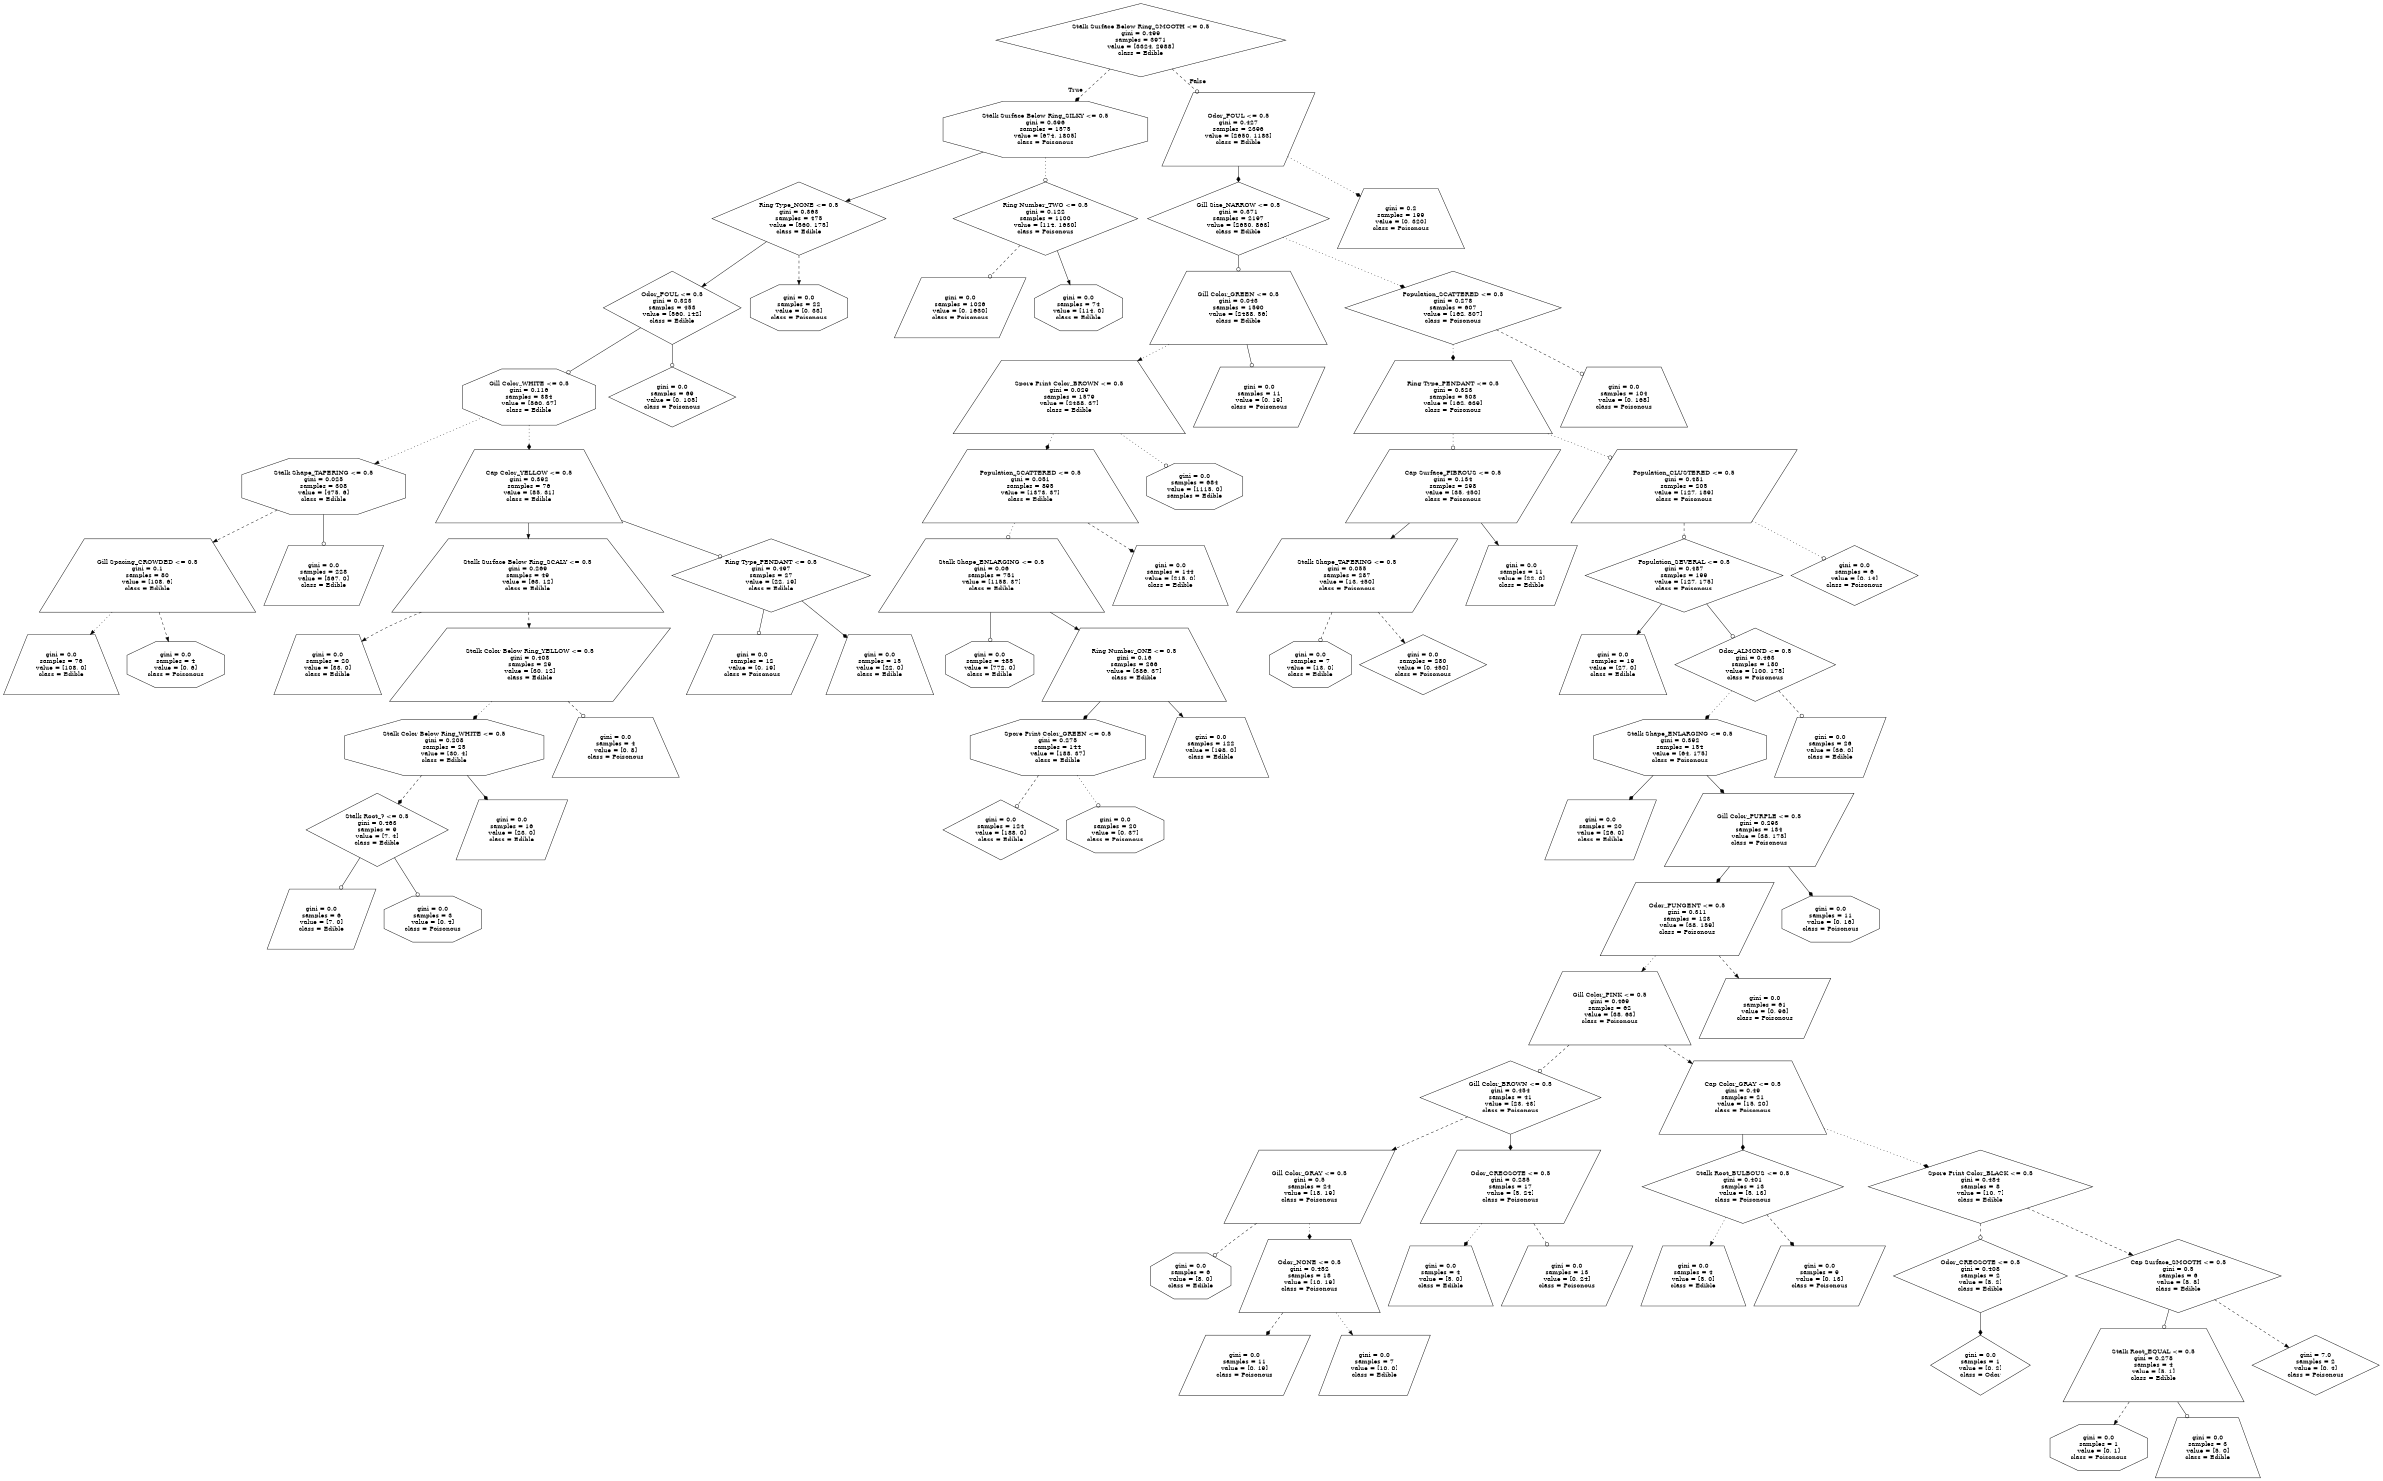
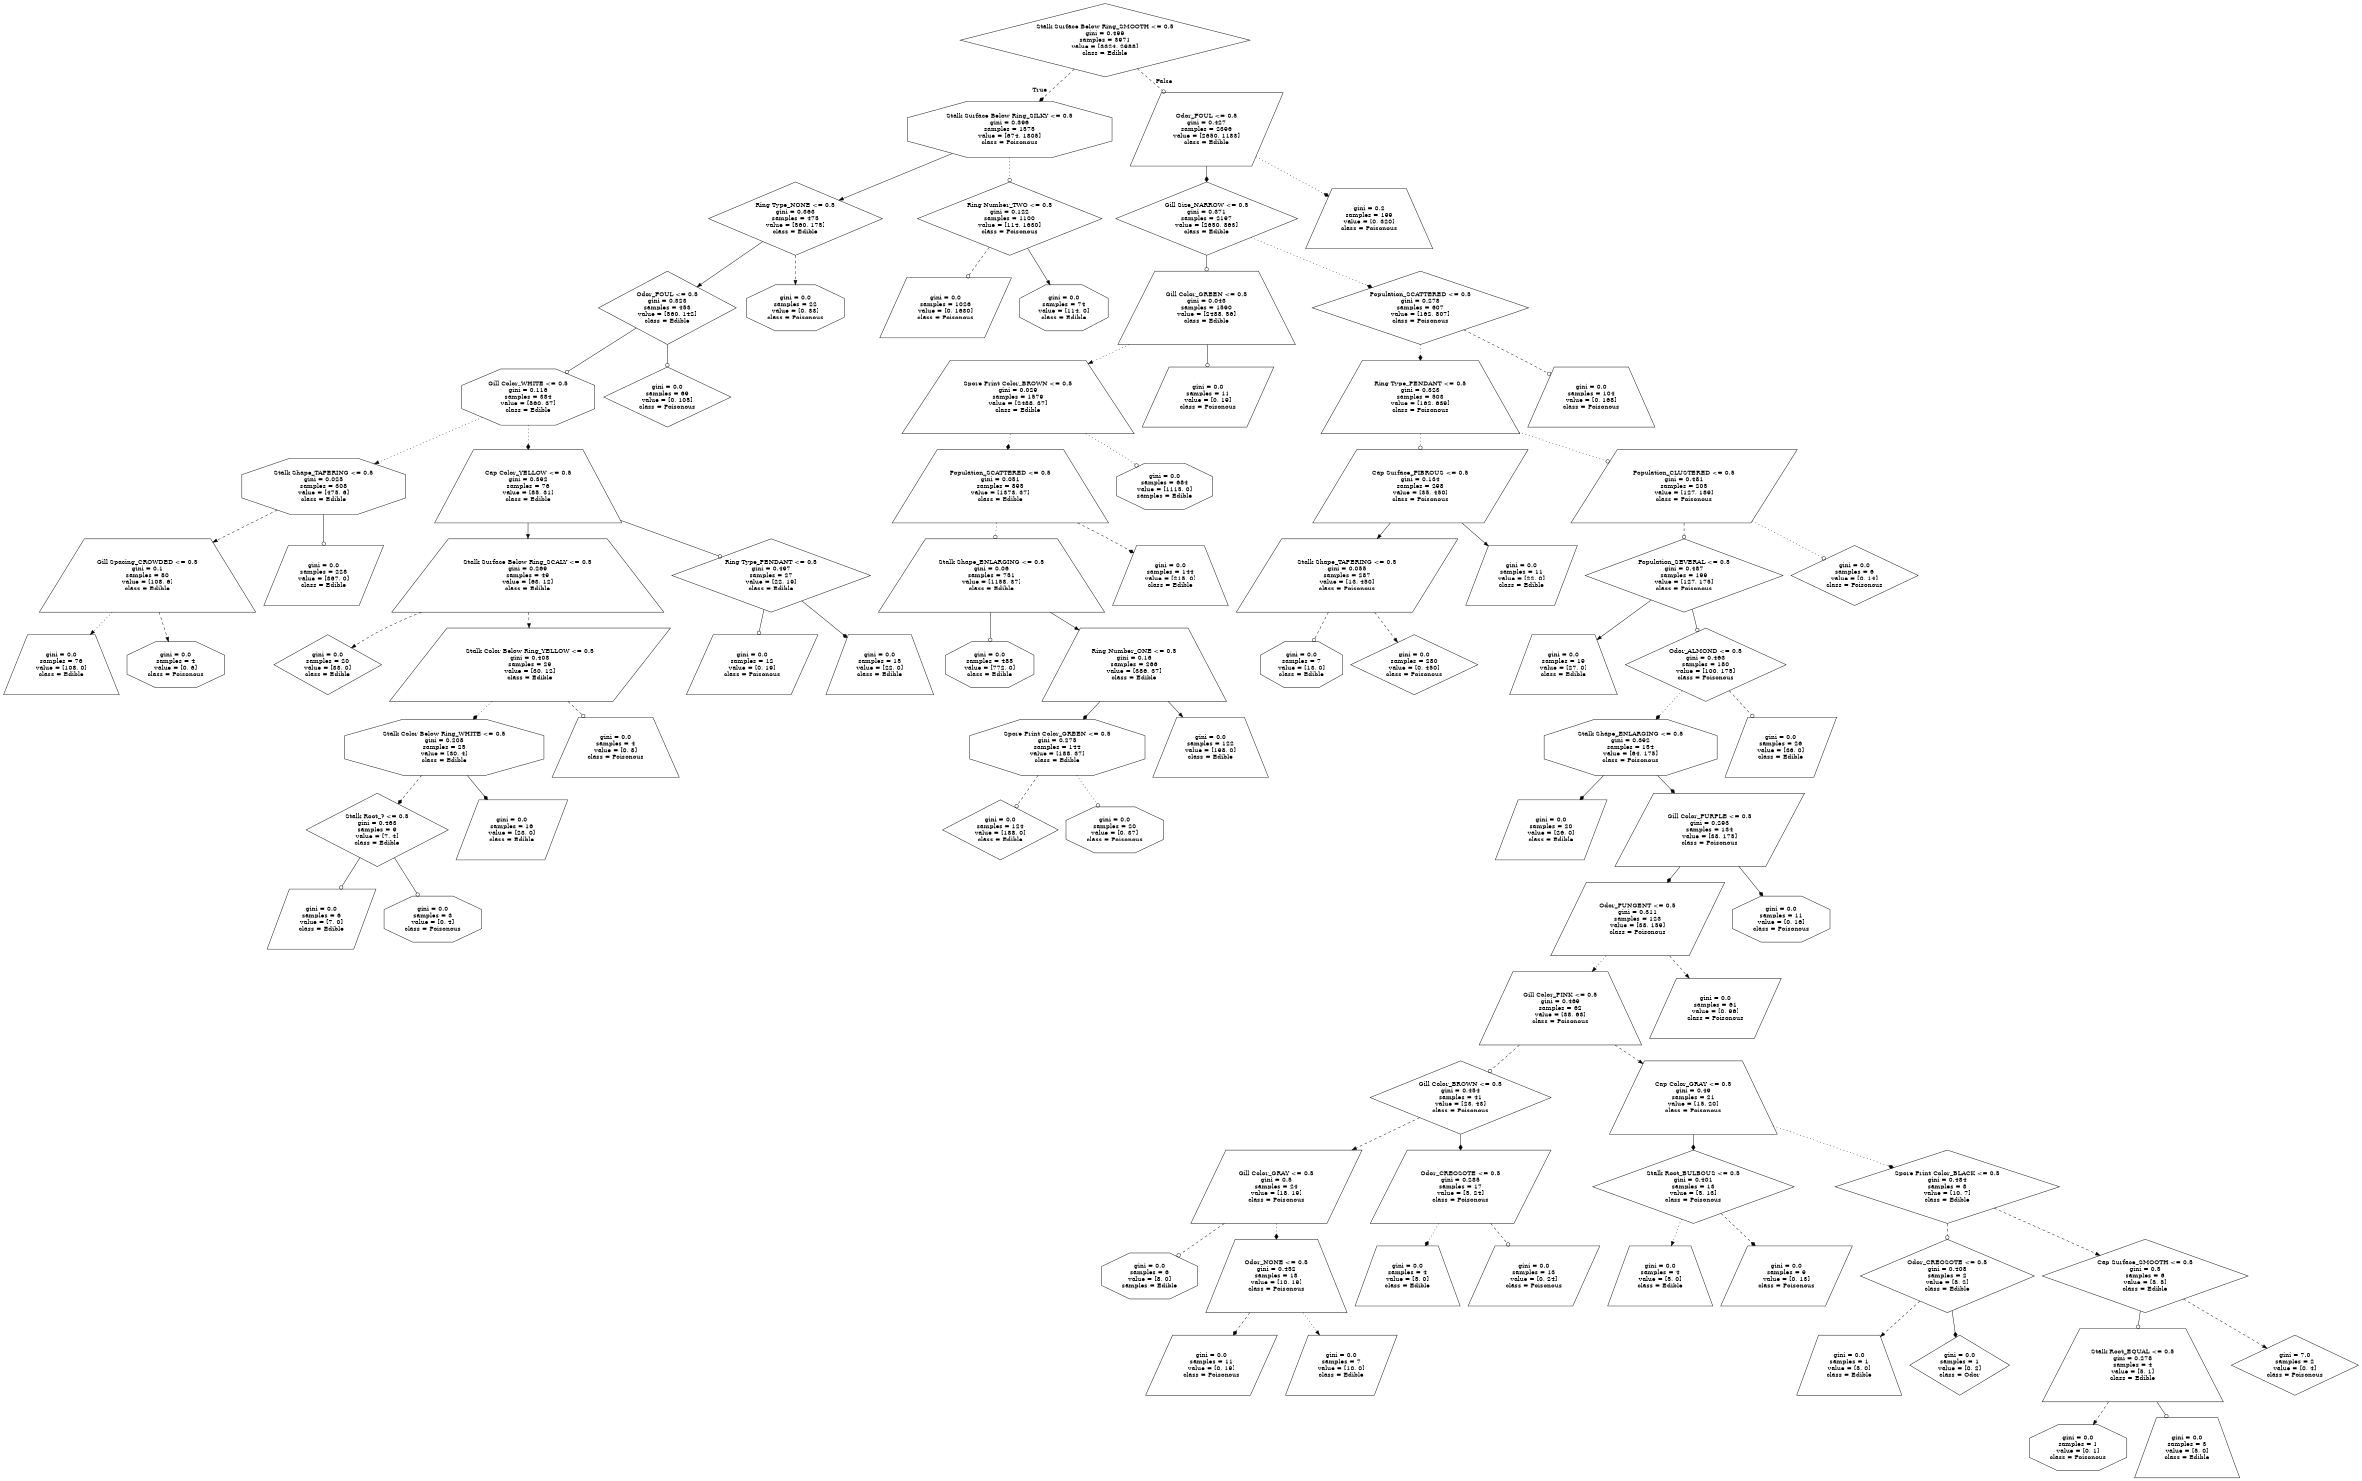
node "gini = 0.0 samples = 20 value = [33, 0] class = Edible": shape trapezium -> diamond
node "gini = 0.0 samples = 6 value = [8, 0] class = Edible": label "gini = 0.0 samples = 6 value = [8, 0] class = Edible" -> "gini = 0.0 samples = 6 value = [8, 0] samples = Edible"
node "gini = 0.0 samples = 1 value = [5, 0] class = Edible": added
